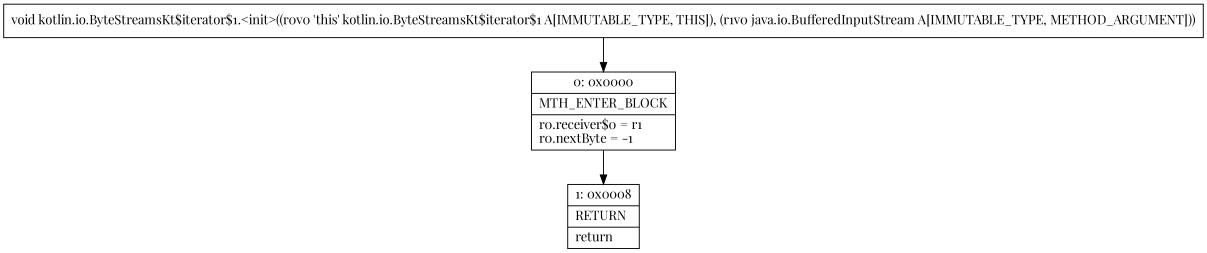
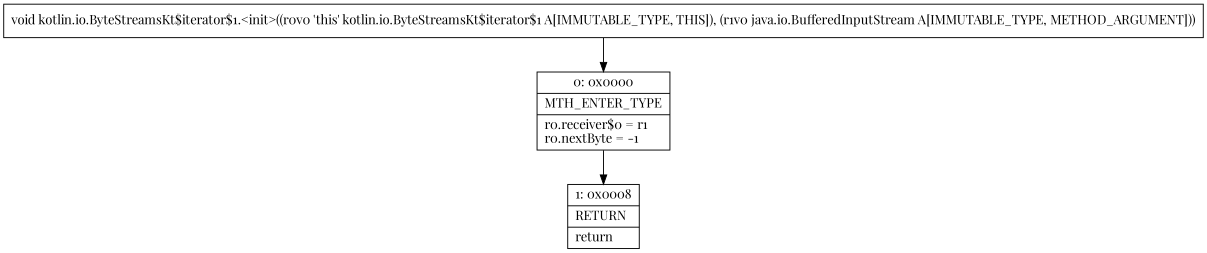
node "0: 0x0000": text "MTH_ENTER_BLOCK" -> "MTH_ENTER_TYPE"
